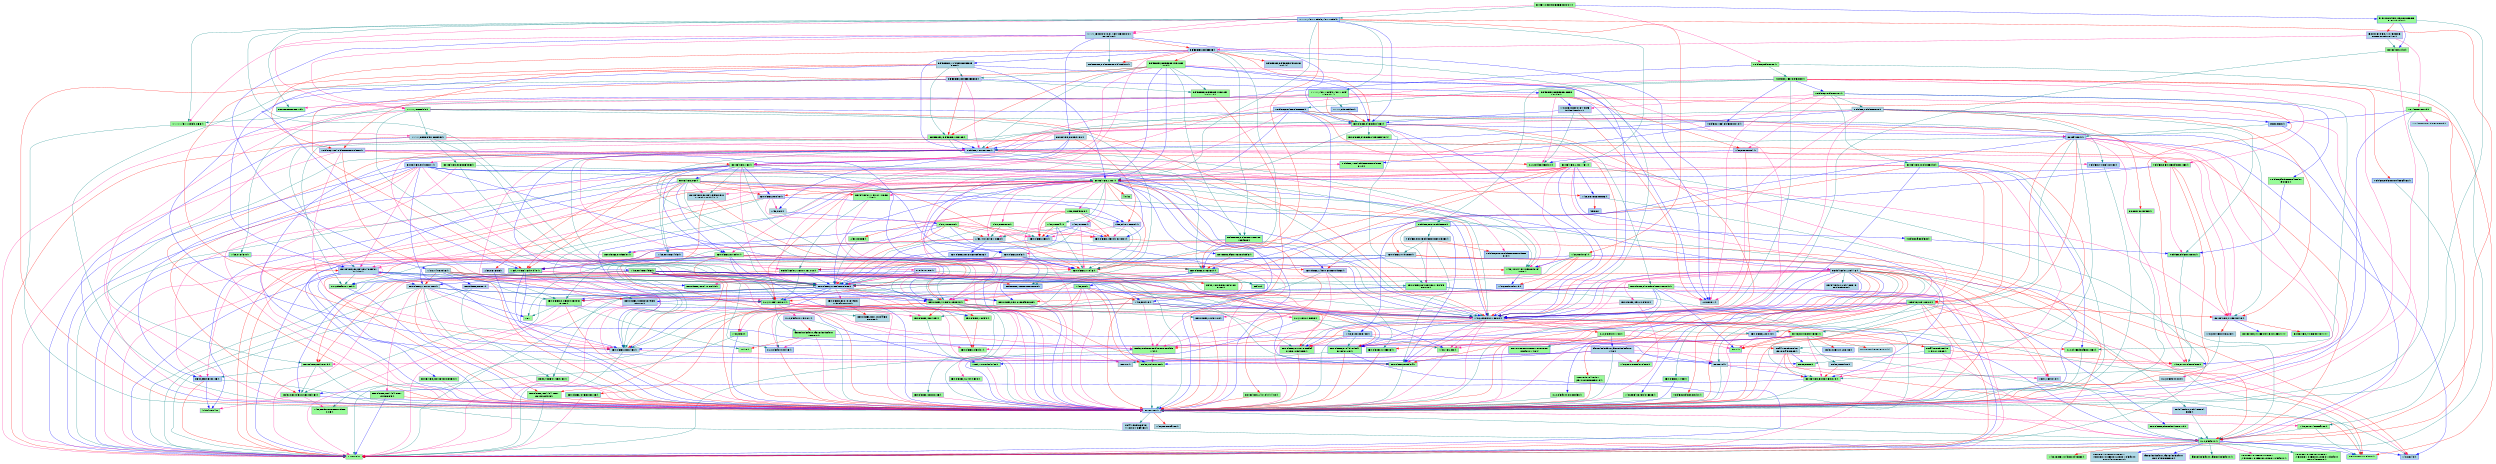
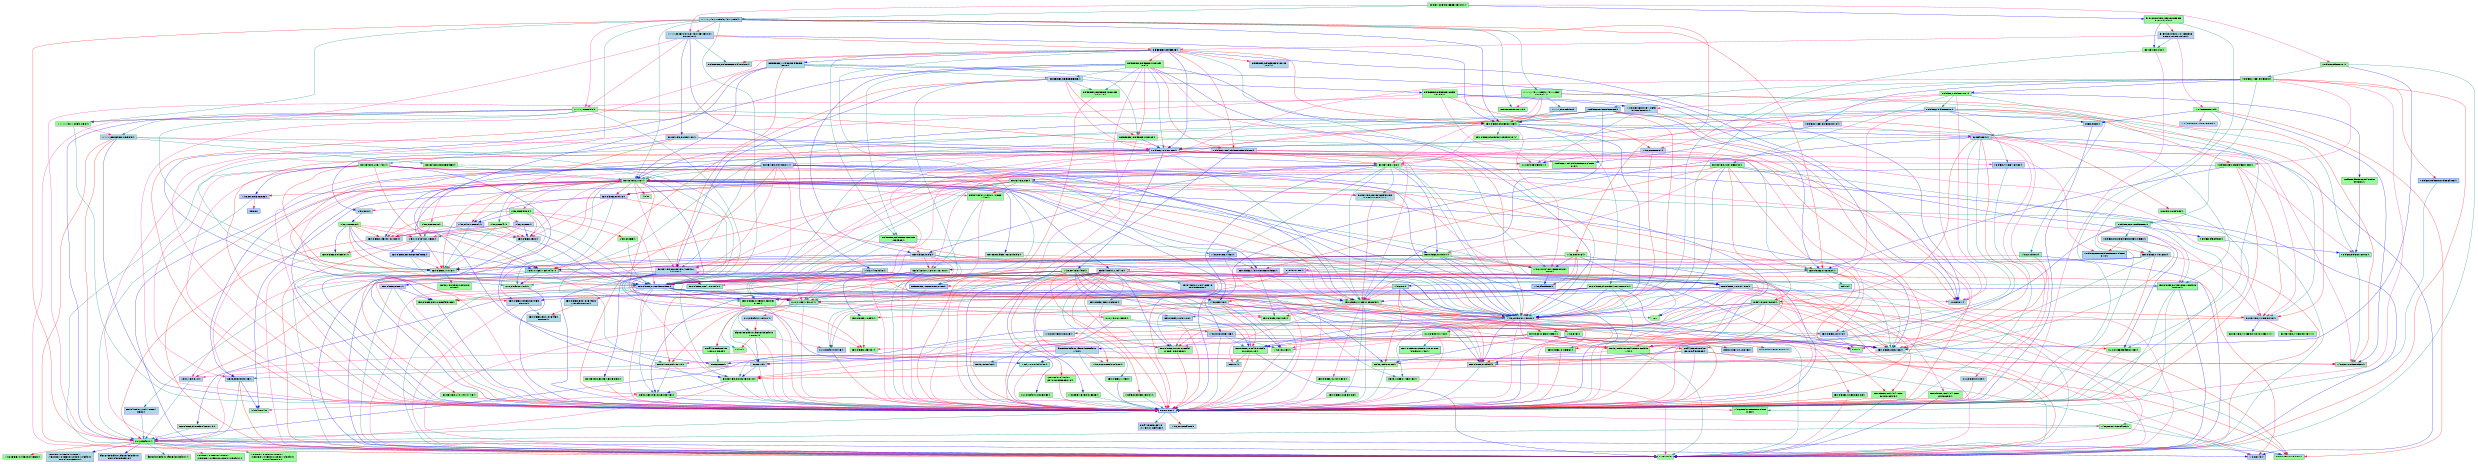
edge "UObject/ScriptDelegates.h" -> "Templates/UnrealTypeTraits.h": color deeppink -> blue
node "Algo/Reverse.h": removed
node "Misc/OptionalFwd.h": label "Misc/OptionalFwd.h" -> "Misc/GCObject.h"
